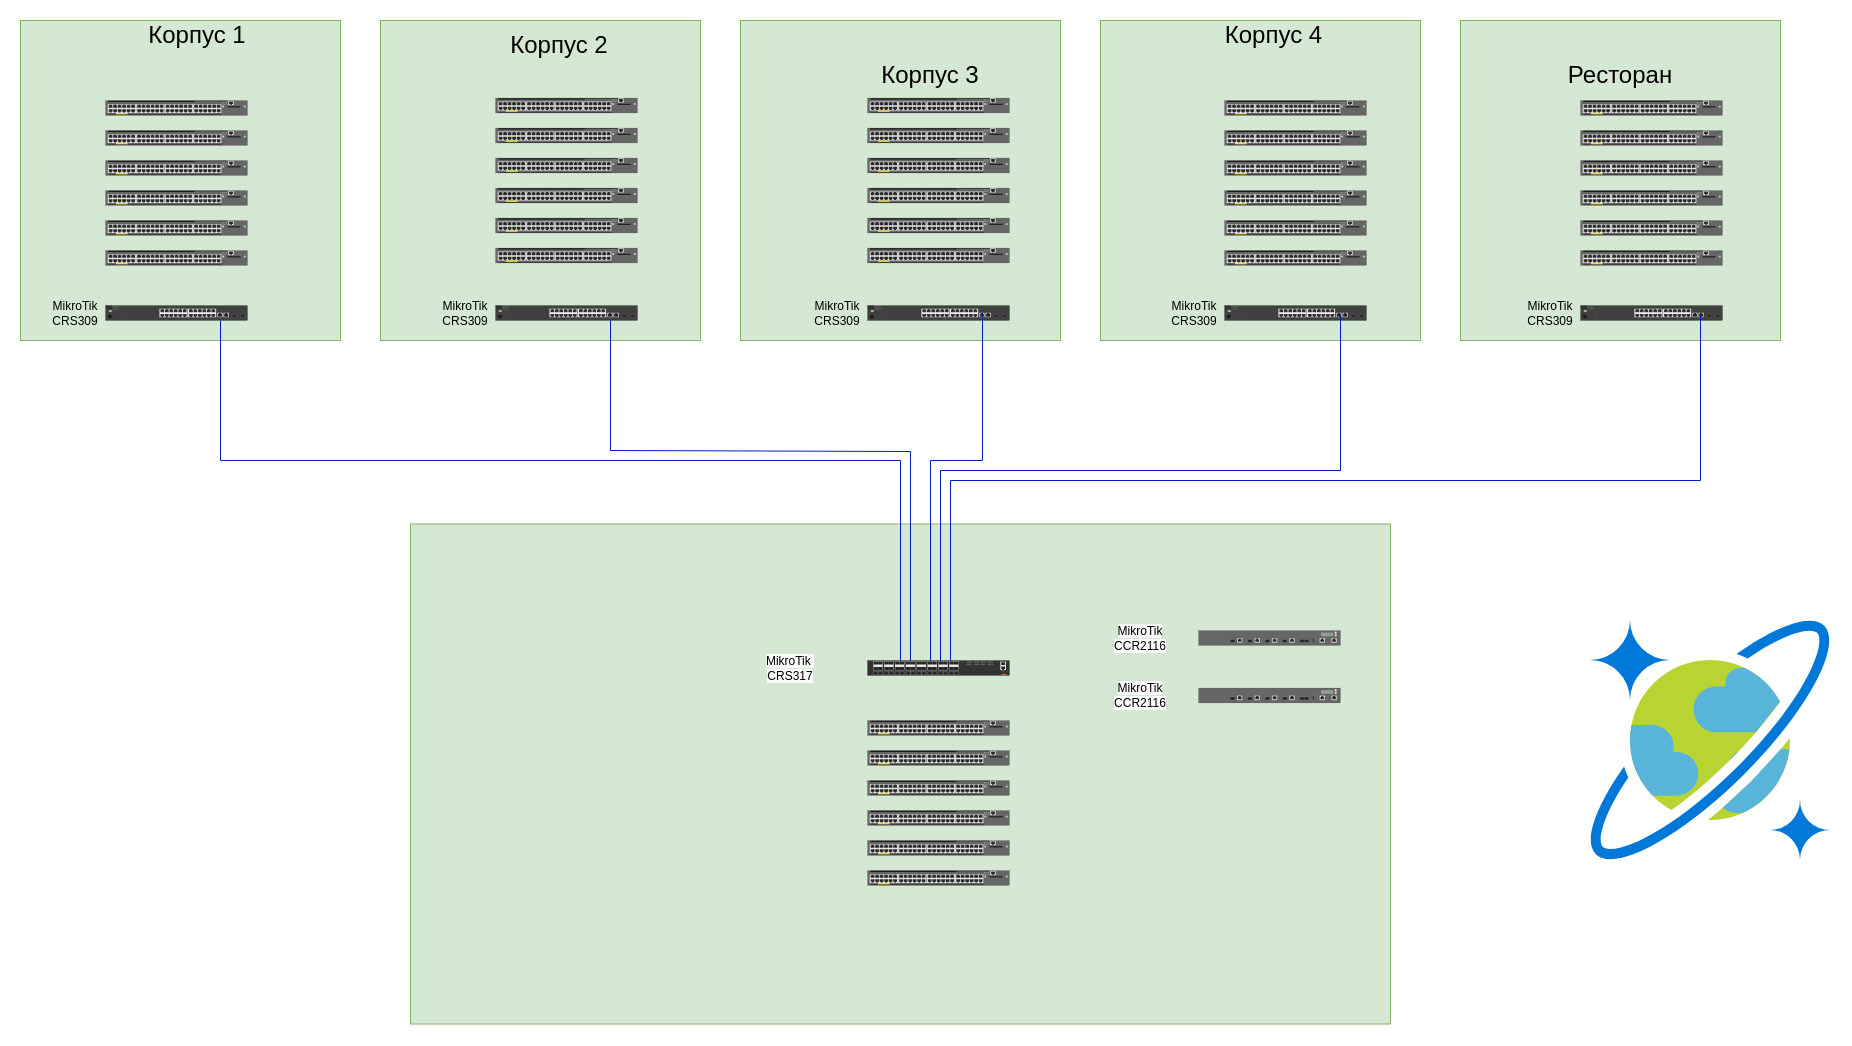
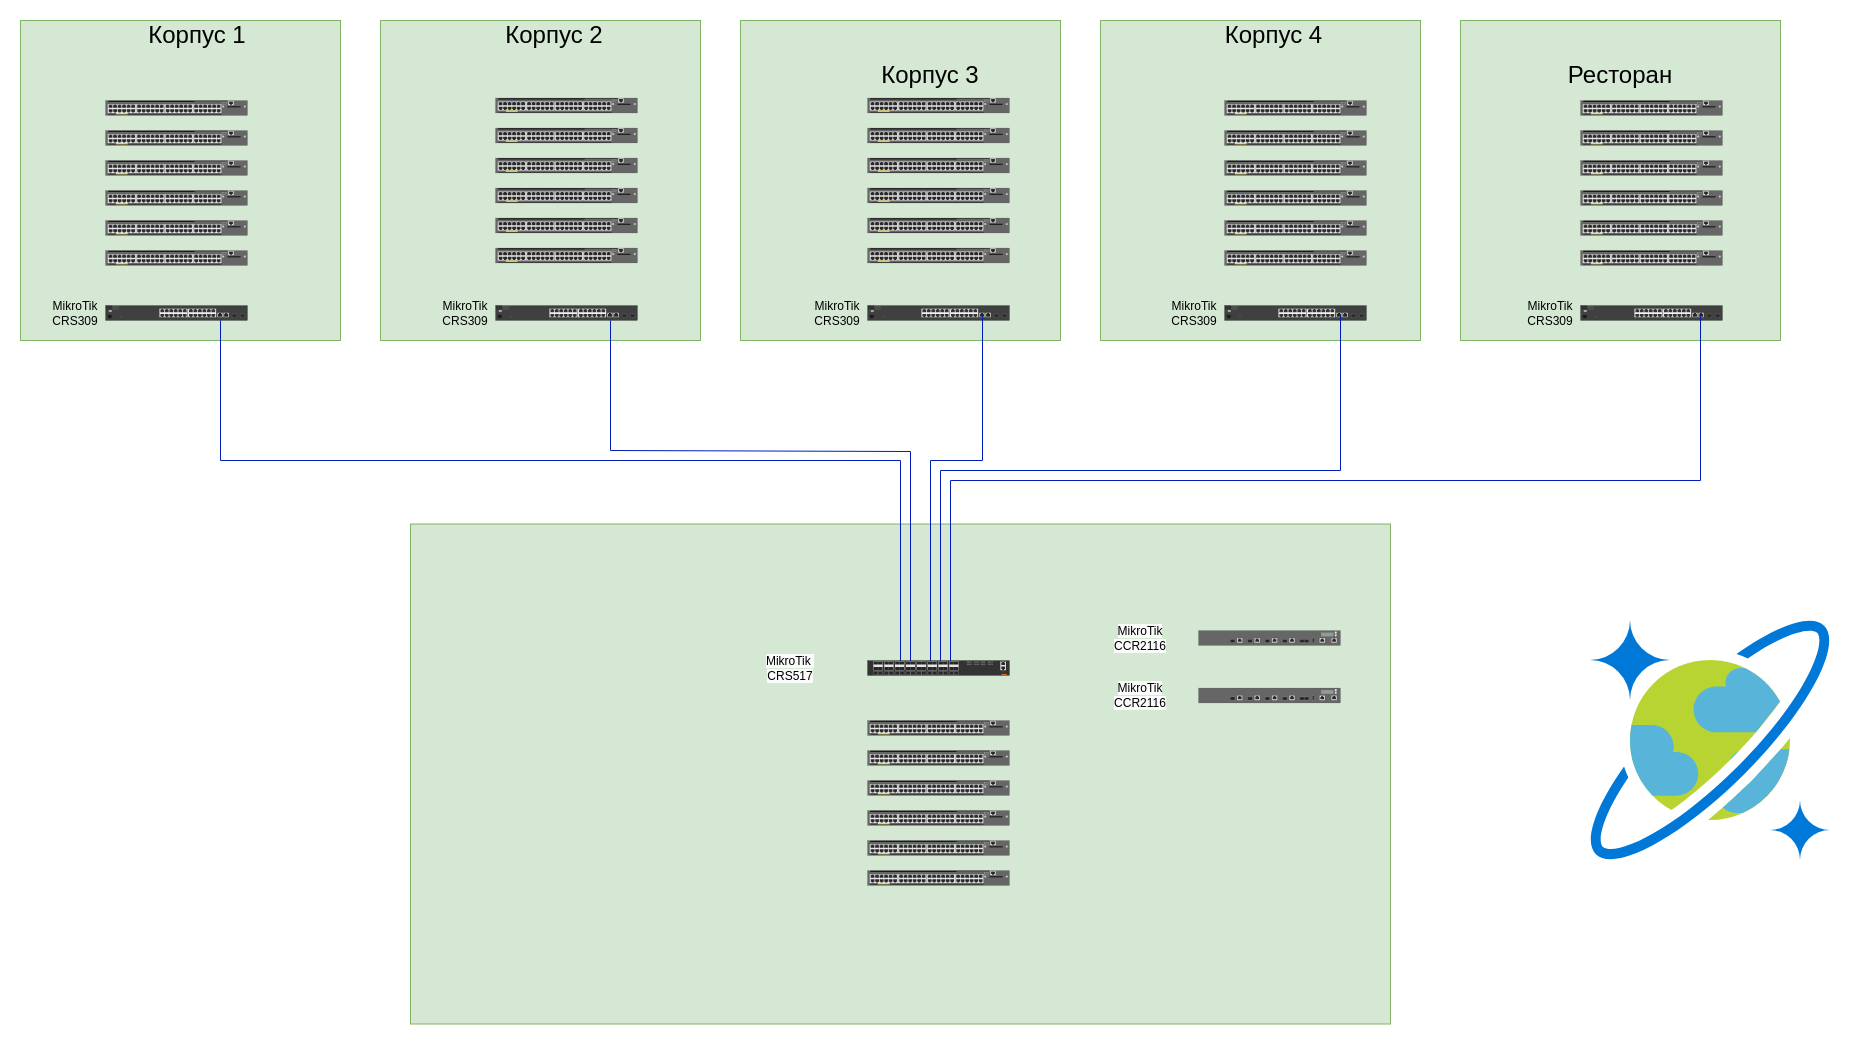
node "Корпус 2": moved (560, 46) -> (555, 36)
node "MikroTik CRS317": label "MikroTik CRS317" -> "MikroTik CRS517"
